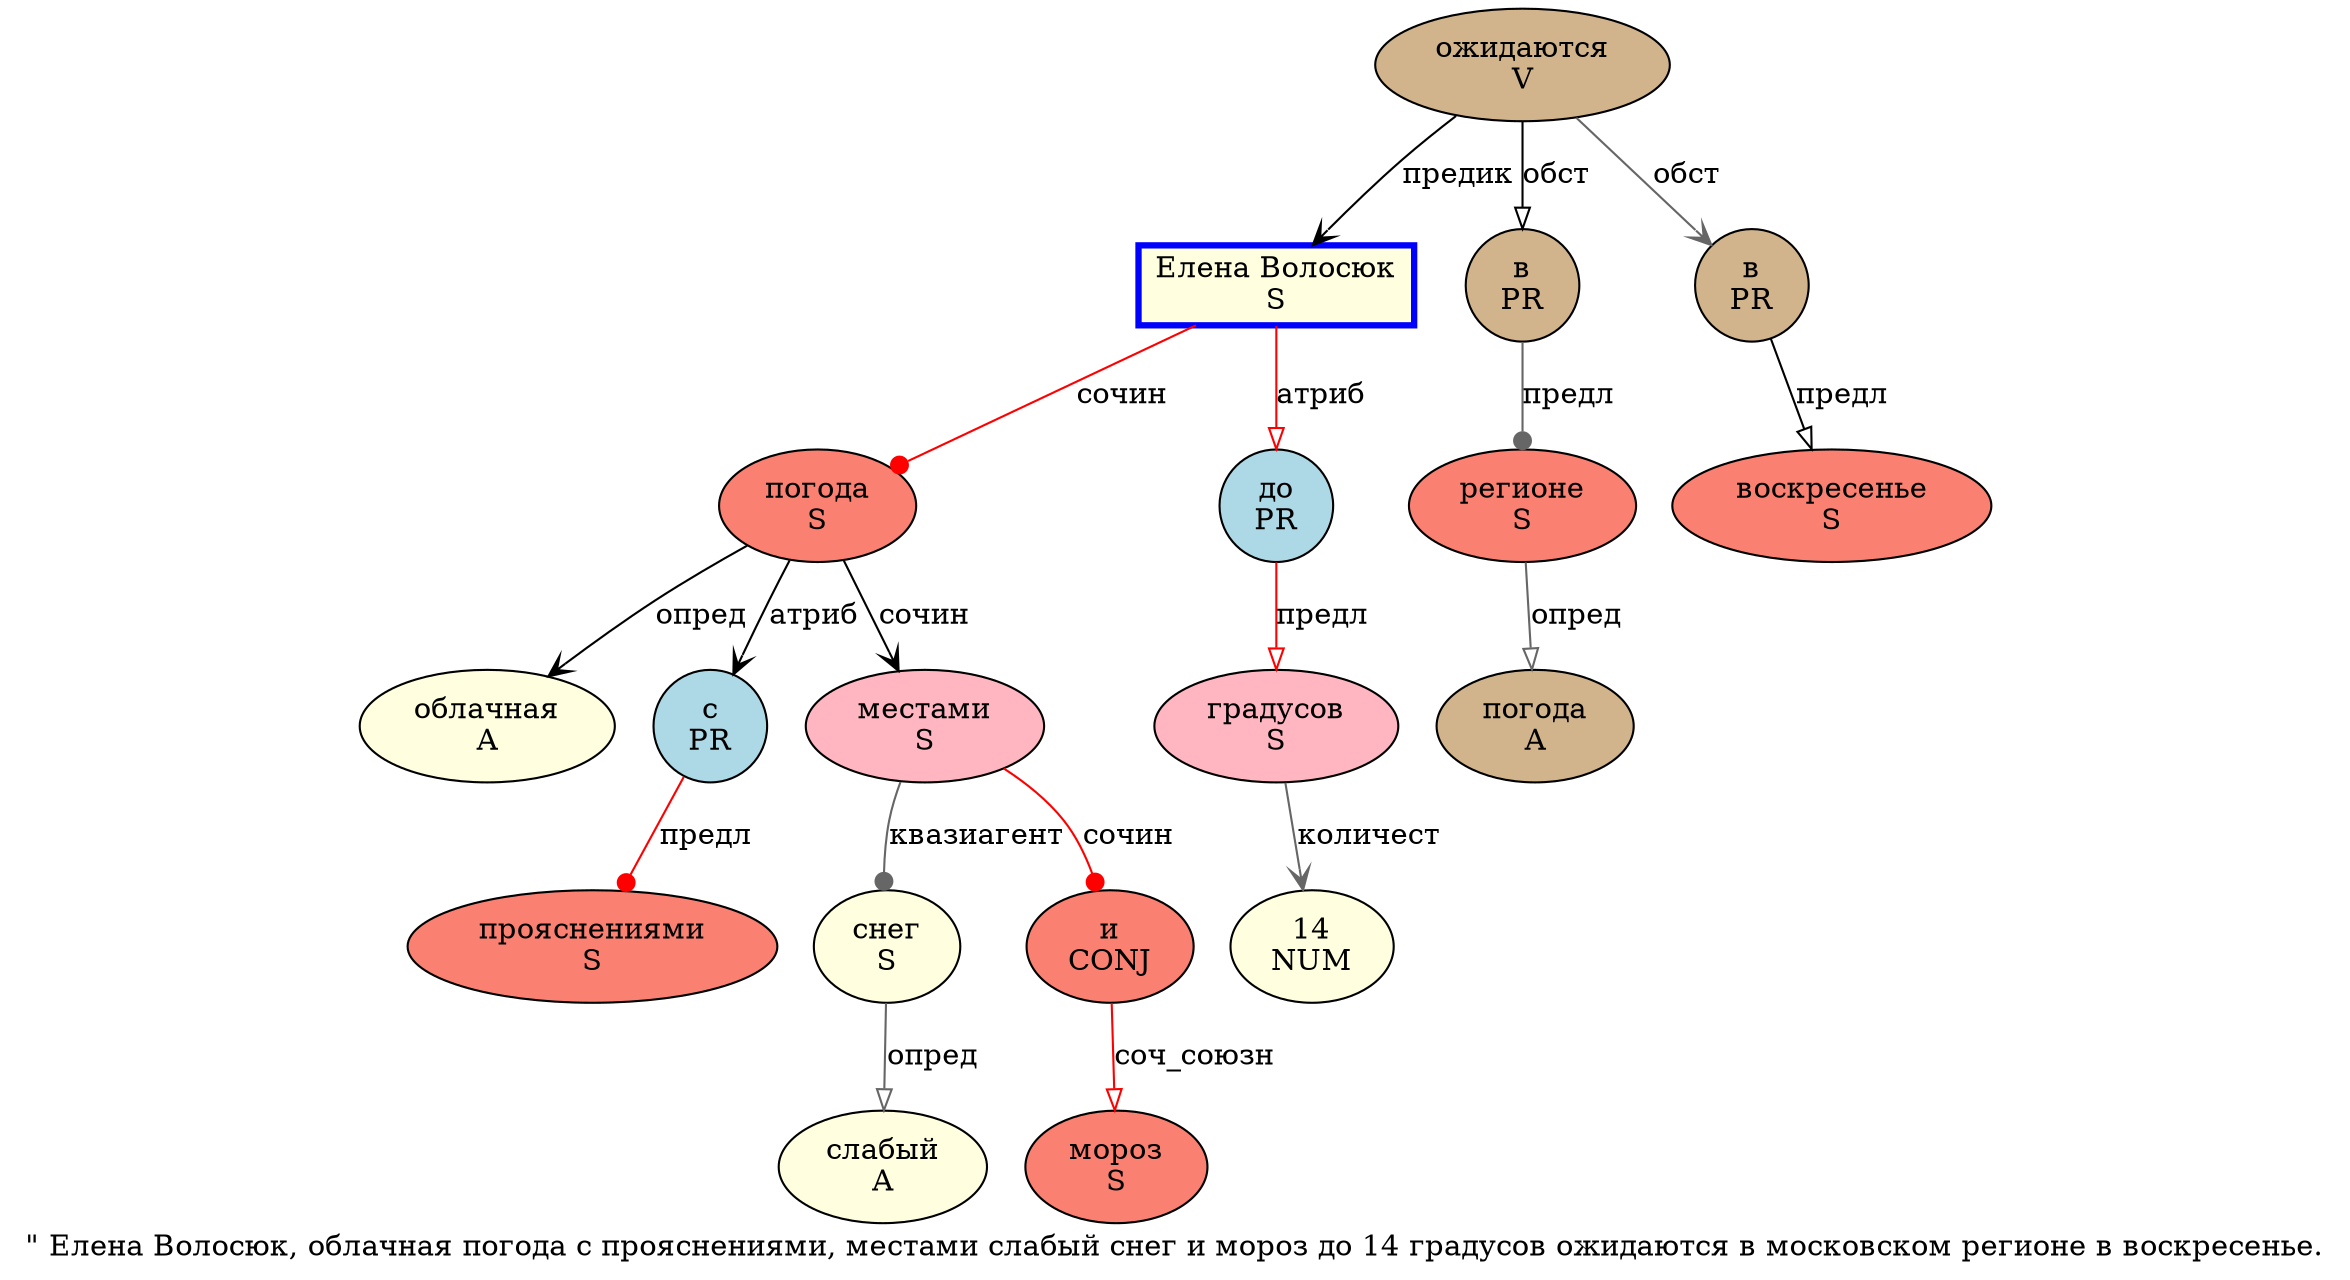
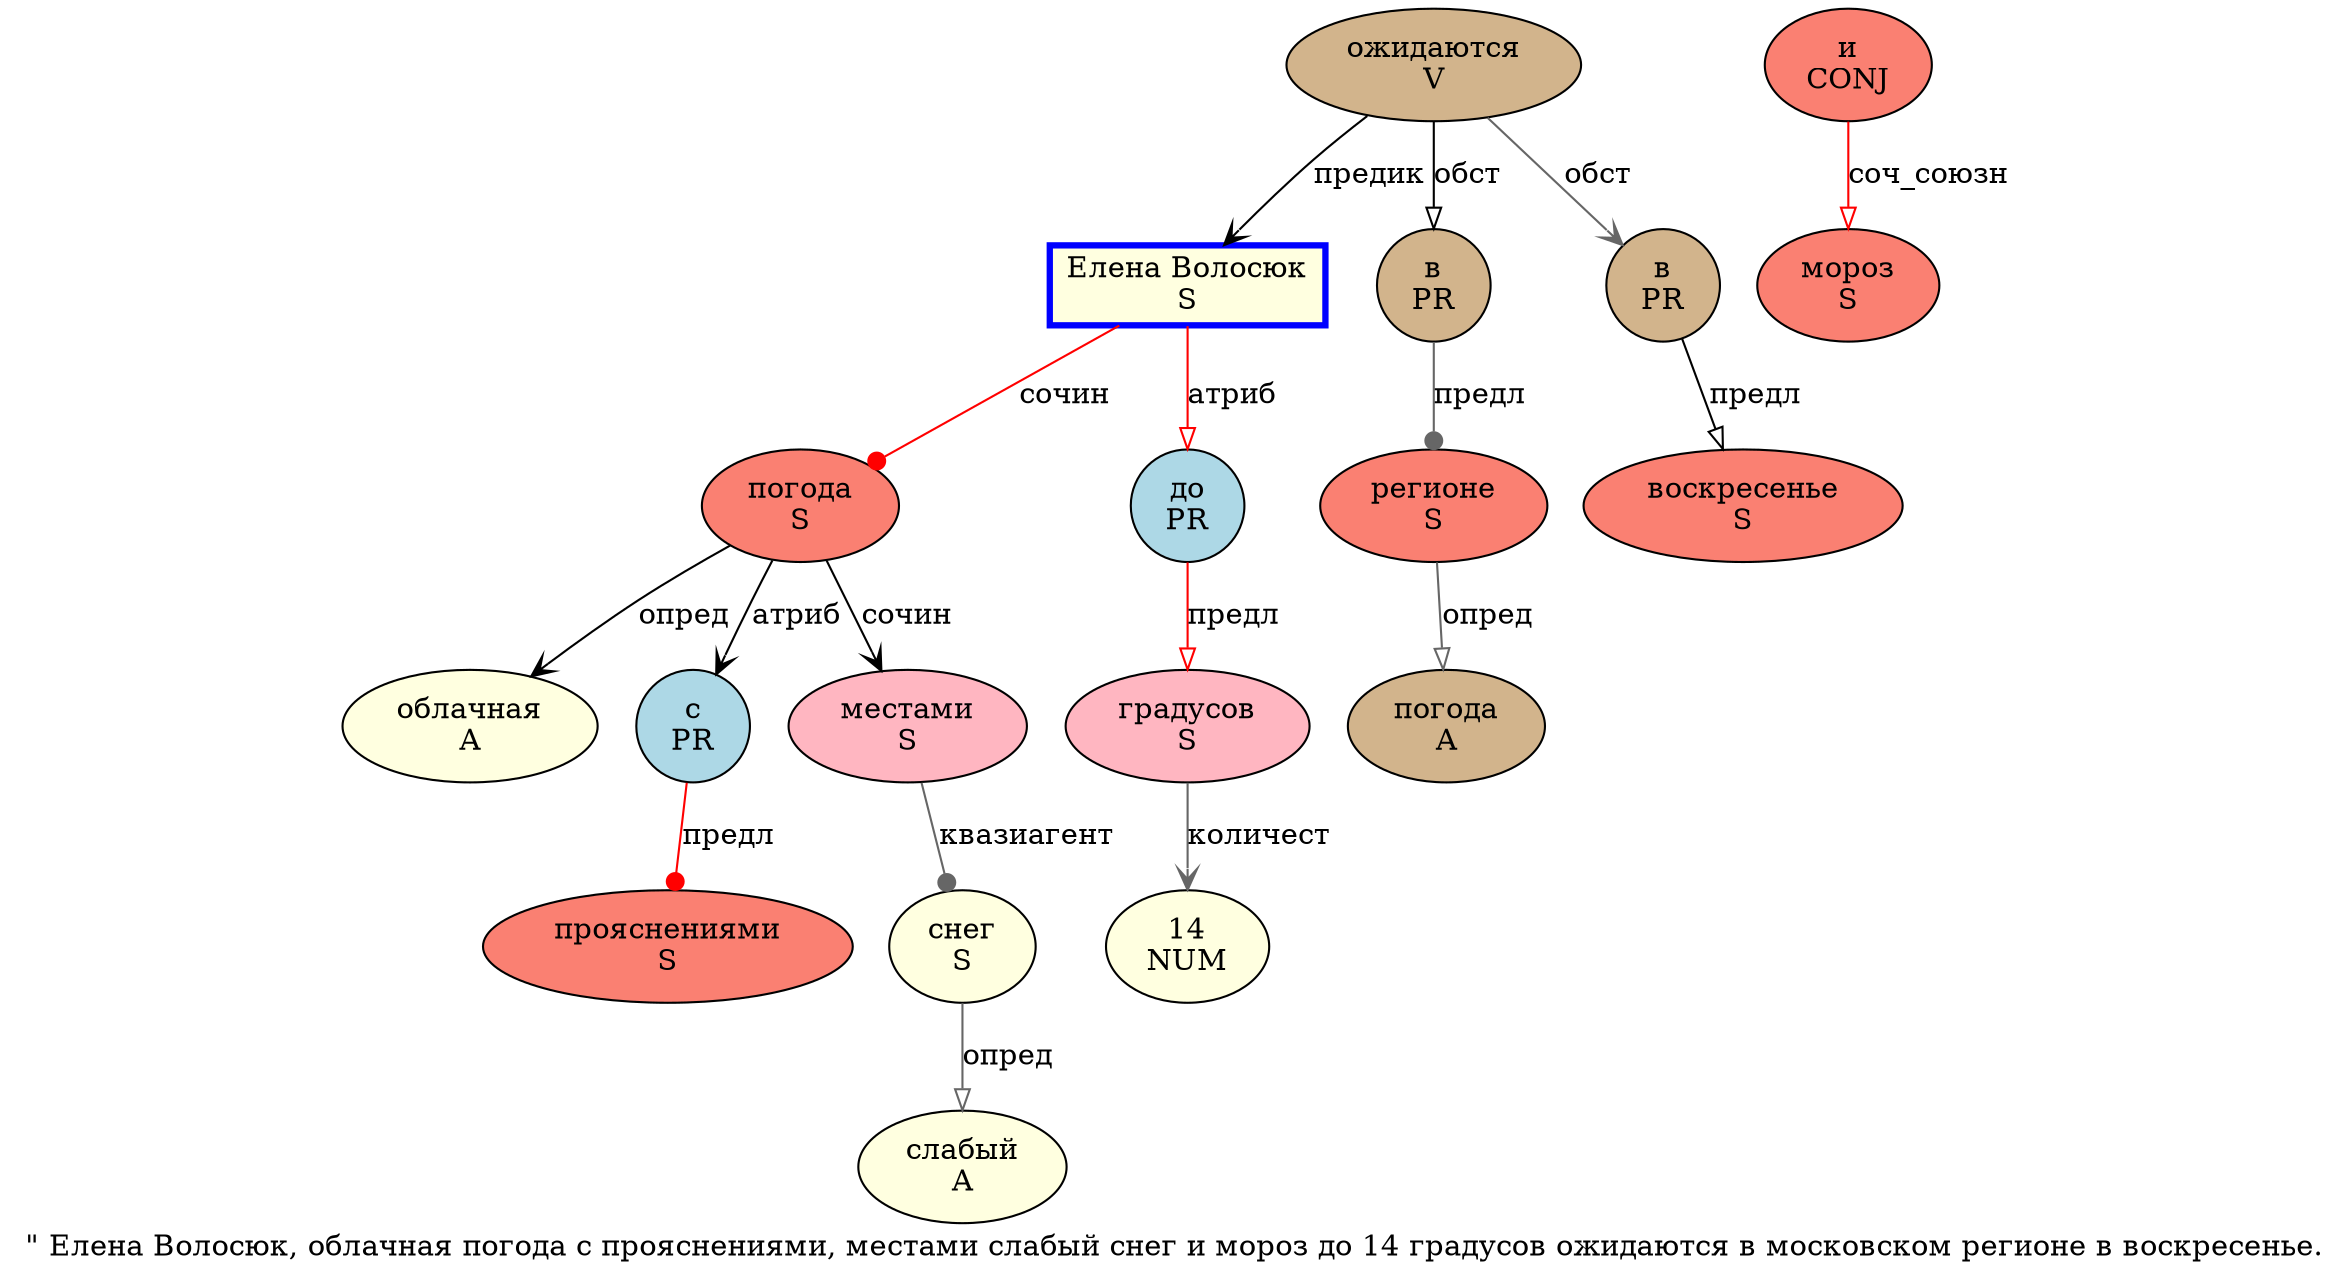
edge "местами S" -> "и CONJ": removed, label "сочин"
